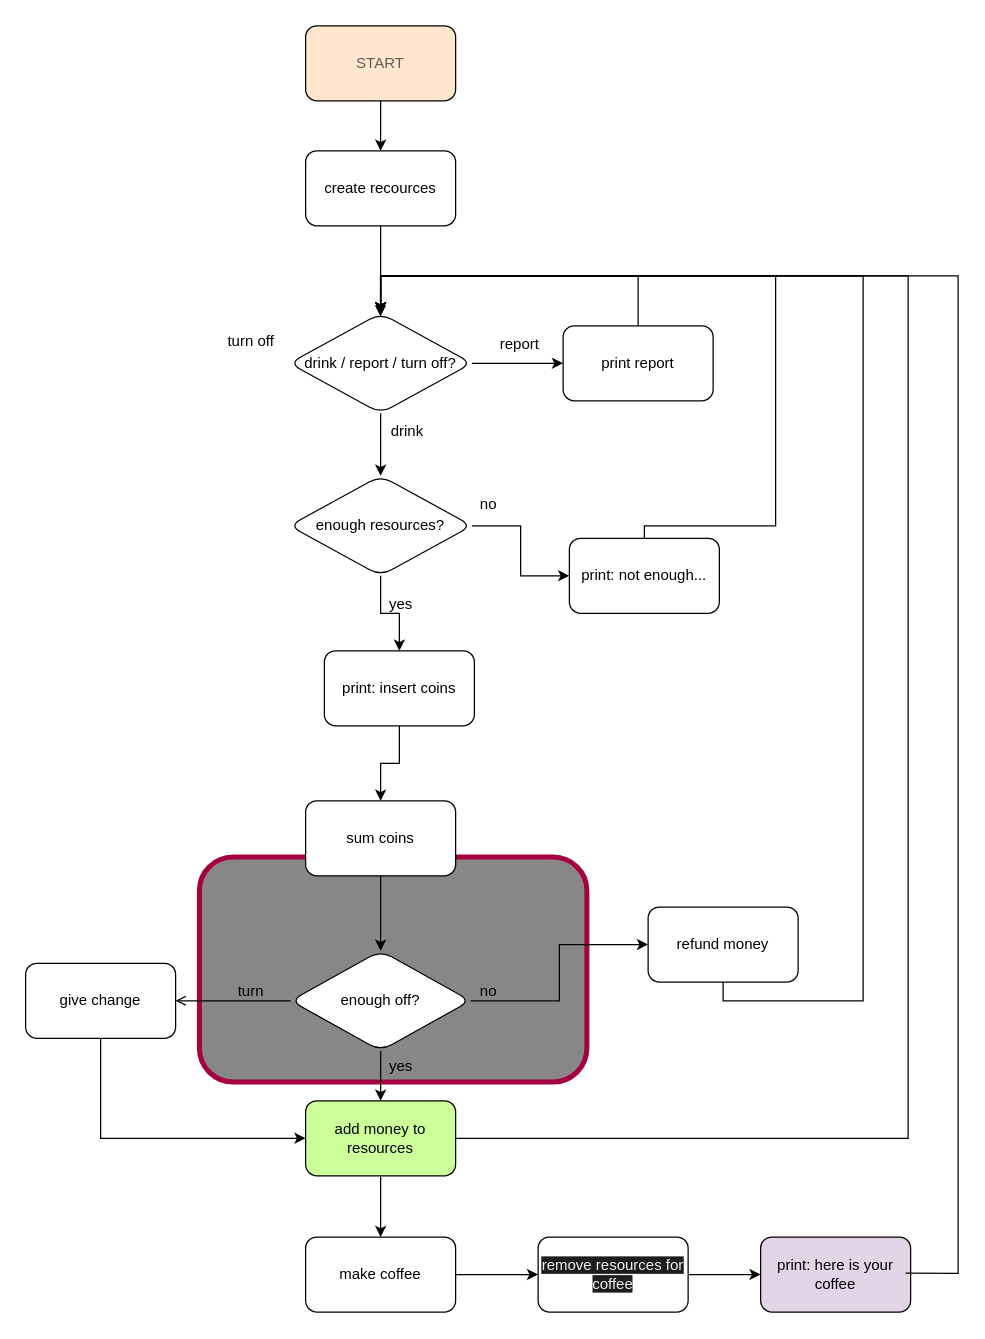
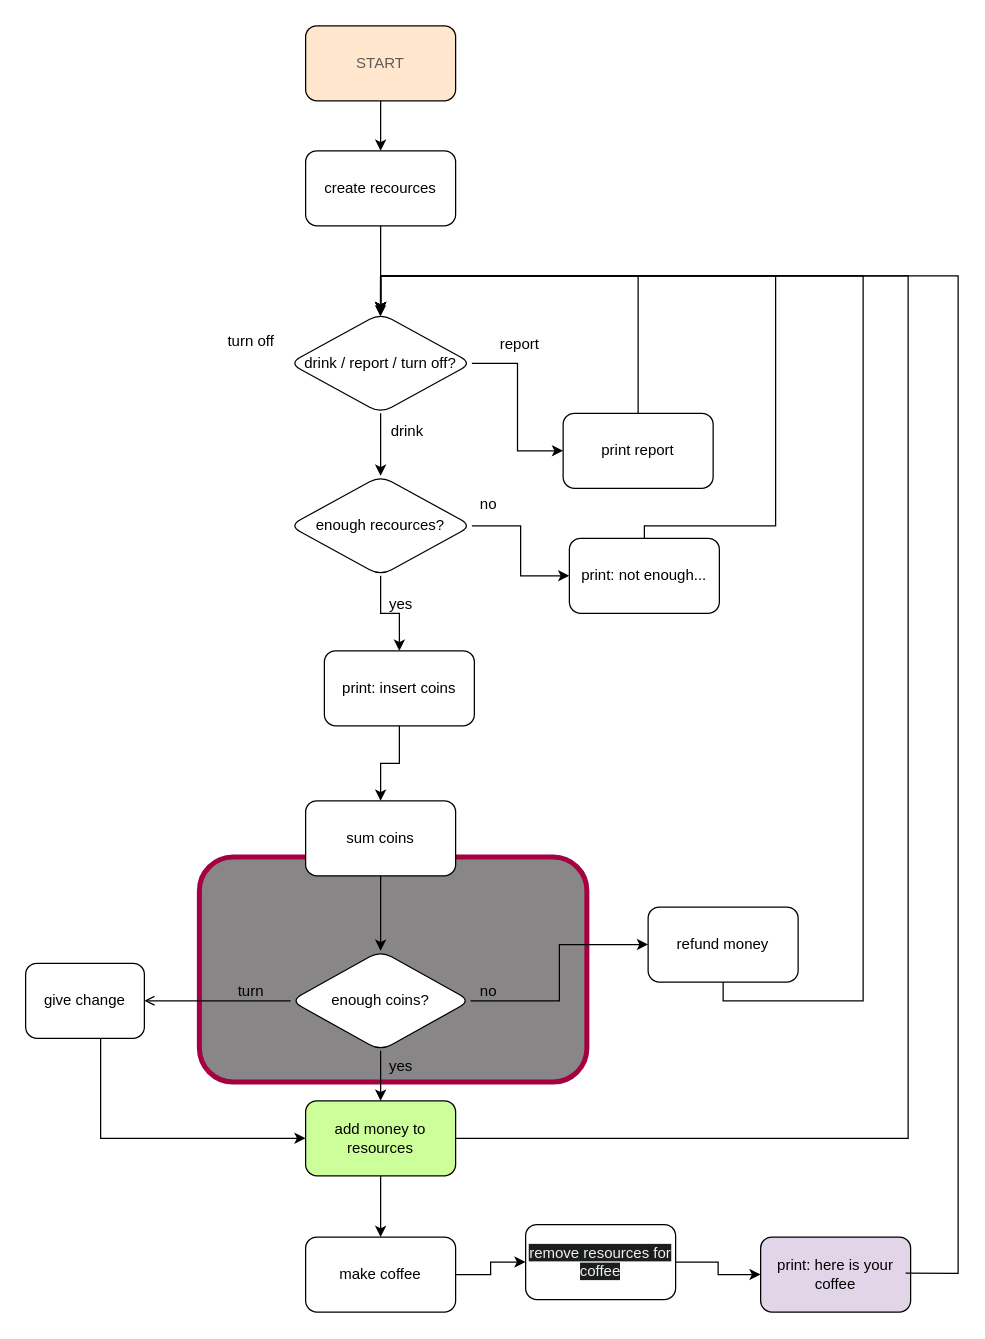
node "print report": moved (638, 363) -> (638, 451)
node "enough resources?": label "enough resources?" -> "enough recources?"
node "give change": size 150x75 -> 119x75
node "enough off?": label "enough off?" -> "enough coins?"
node "remove resources for coffee": moved (613, 1274) -> (601, 1262)
